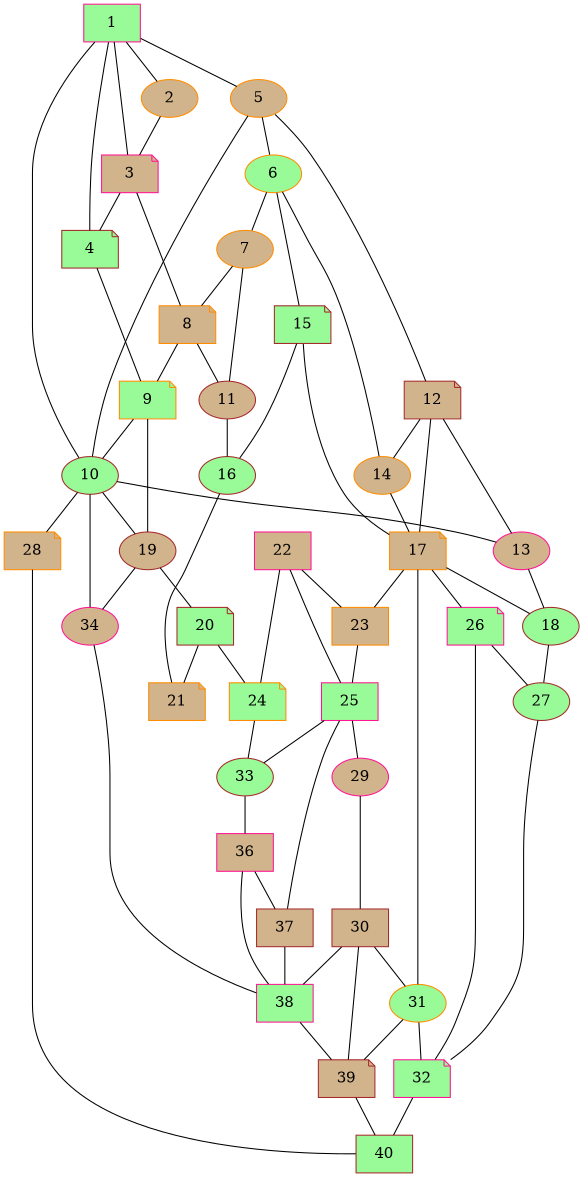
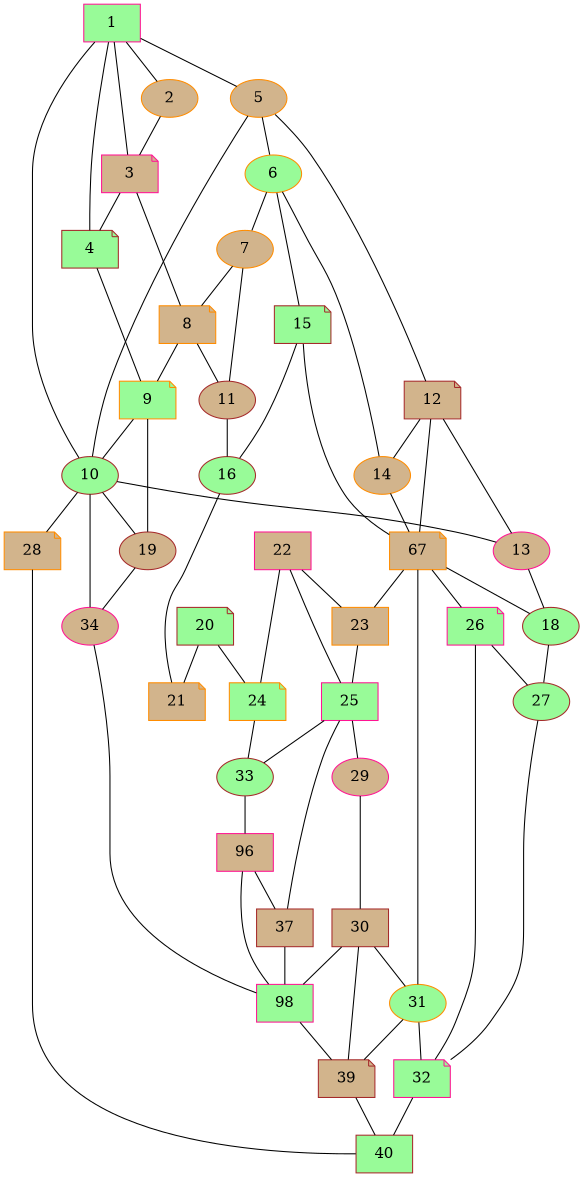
node "17": label "17" -> "67"
edge "19" -- "20": removed
node "36": label "36" -> "96"
node "38": label "38" -> "98"
